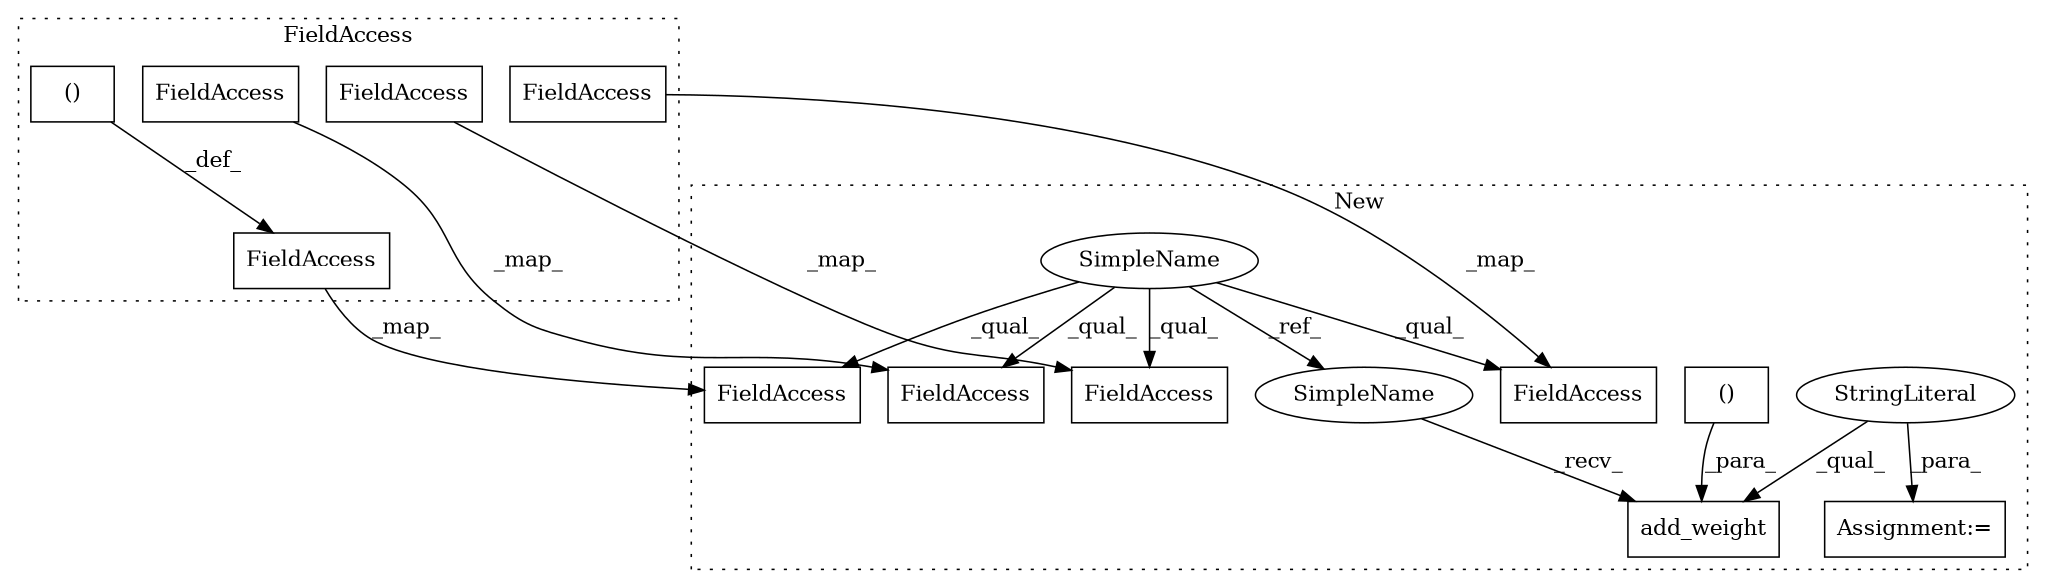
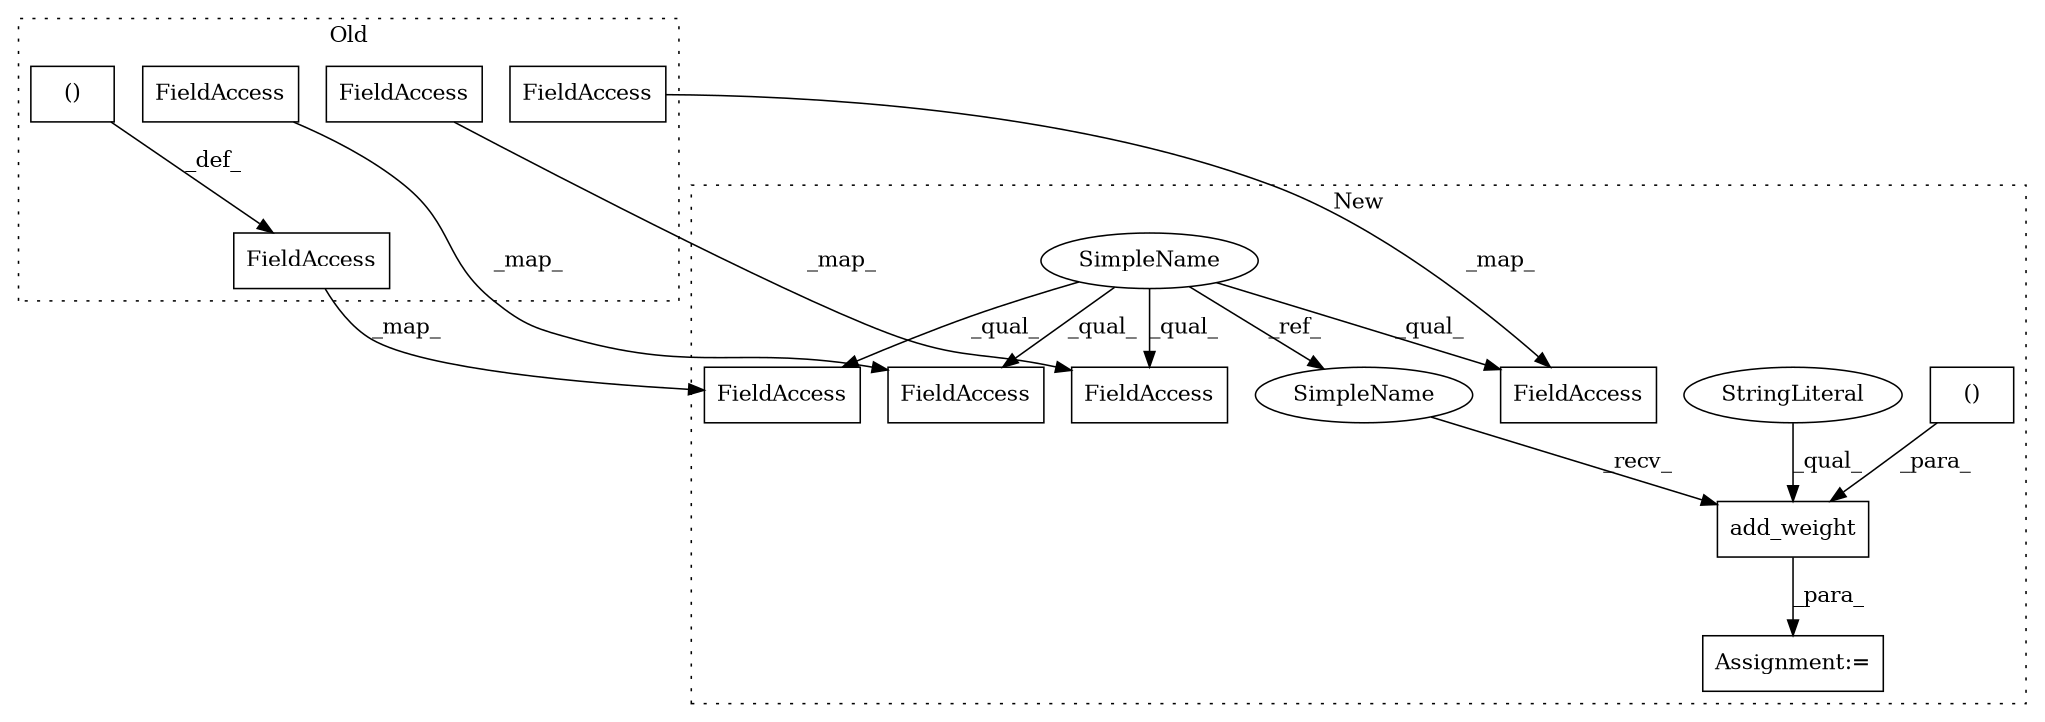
cluster "FieldAccess": label "FieldAccess" -> "Old"
edge "StringLiteral" -> "Assignment:=": now "add_weight" -> "Assignment:="
